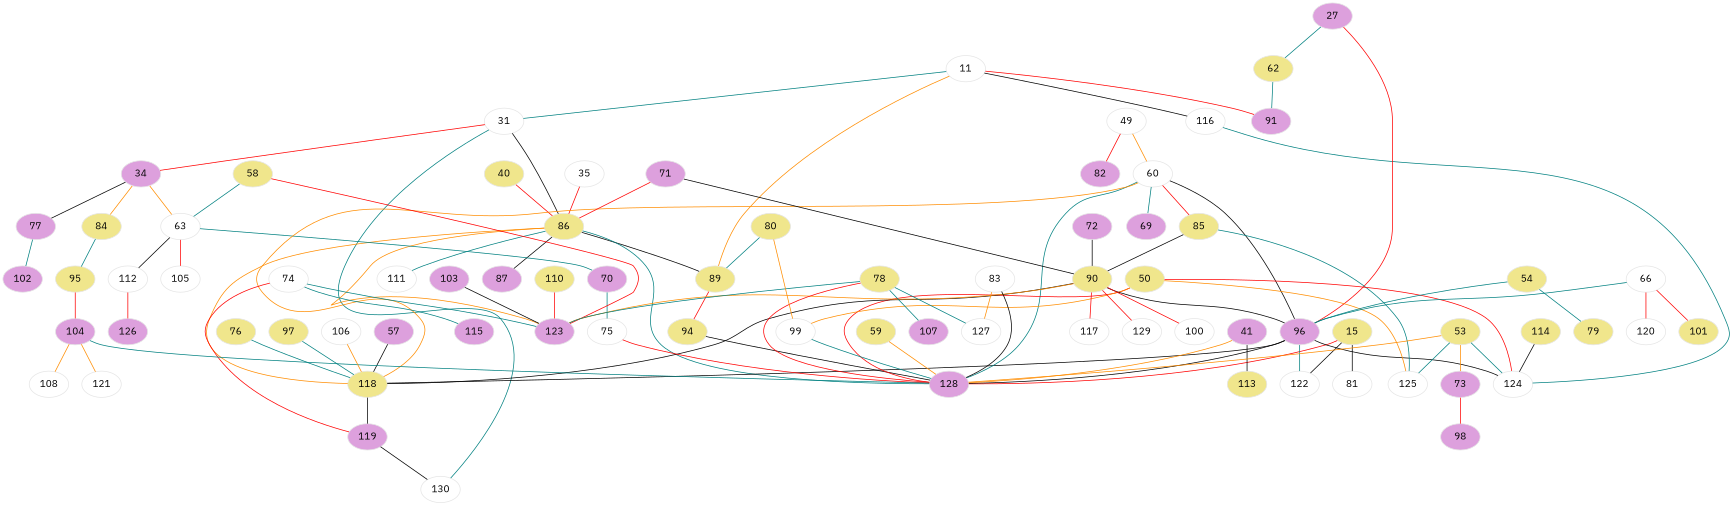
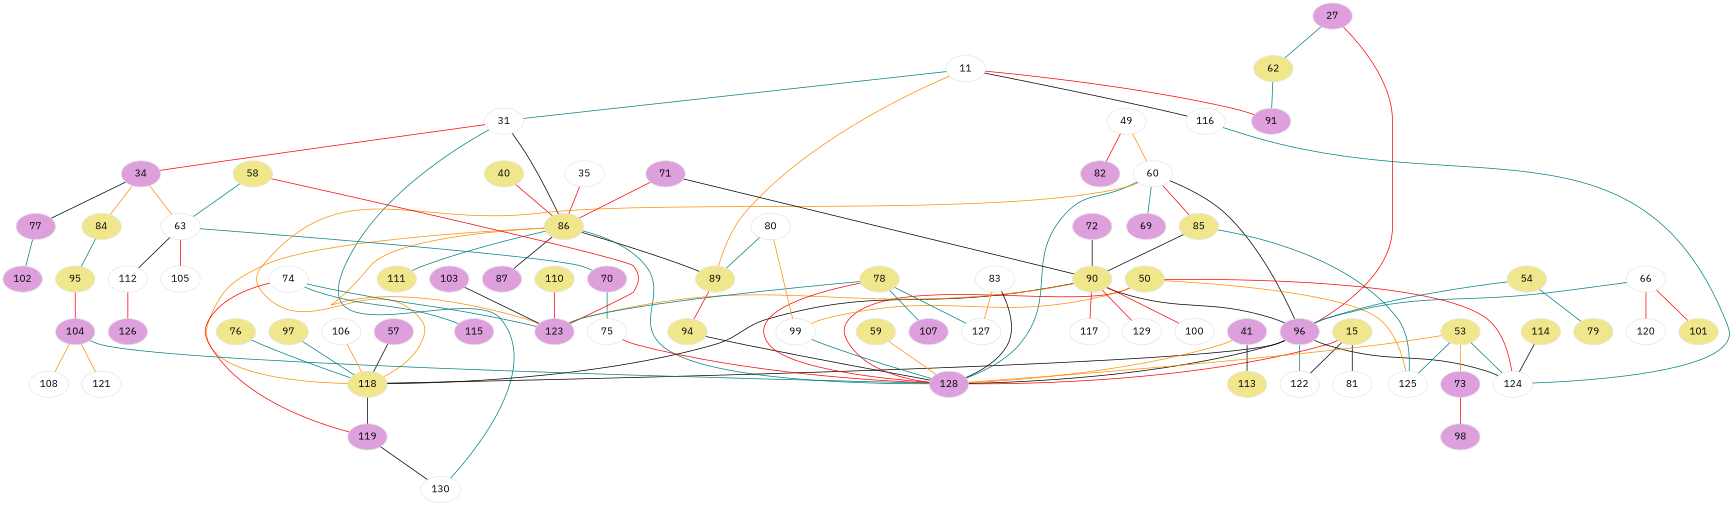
node "80": fillcolor khaki -> white
node "111": fillcolor white -> khaki
